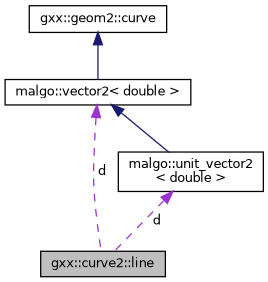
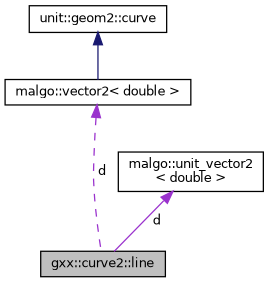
node "gxx::geom2::curve": label "gxx::geom2::curve" -> "unit::geom2::curve"
edge "malgo::unit_vector2 < double >" -> "malgo::vector2< double >": removed
edge "gxx::curve2::line" -> "malgo::unit_vector2 < double >": style dashed -> solid
